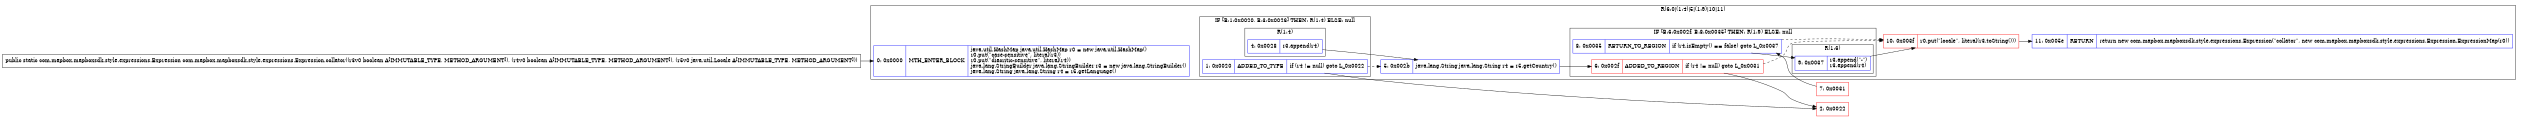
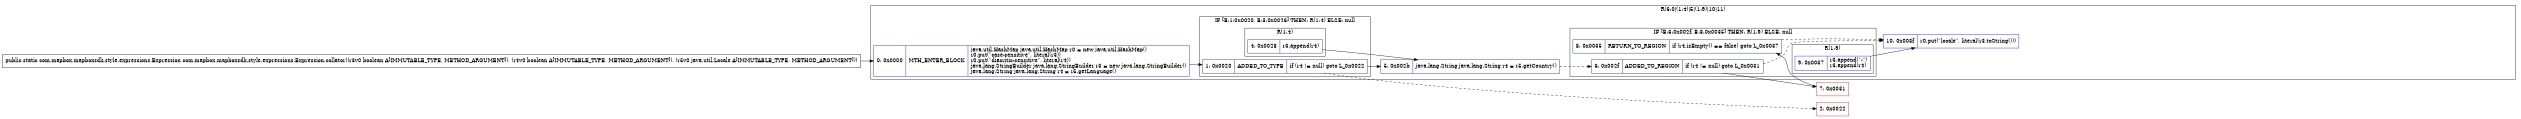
node "10: 0x003f": color red -> blue
node "11: 0x005e": removed
cluster "R(1:6)": label "R(1:6)" -> "R(1:9)"
edge "8: 0x0035" -> "9: 0x0037": removed
edge "0: 0x0000" -> "1: 0x0020": added
edge "1: 0x0020" -> "5: 0x002b": style dashed -> solid
edge "5: 0x002b" -> "6: 0x002f": style solid -> dashed
node "6: 0x002f": color red -> blue
edge "6: 0x002f" -> "2: 0x0022": now "6: 0x002f" -> "7: 0x0031"
edge "1: 0x0020" -> "2: 0x0022": style solid -> dashed
